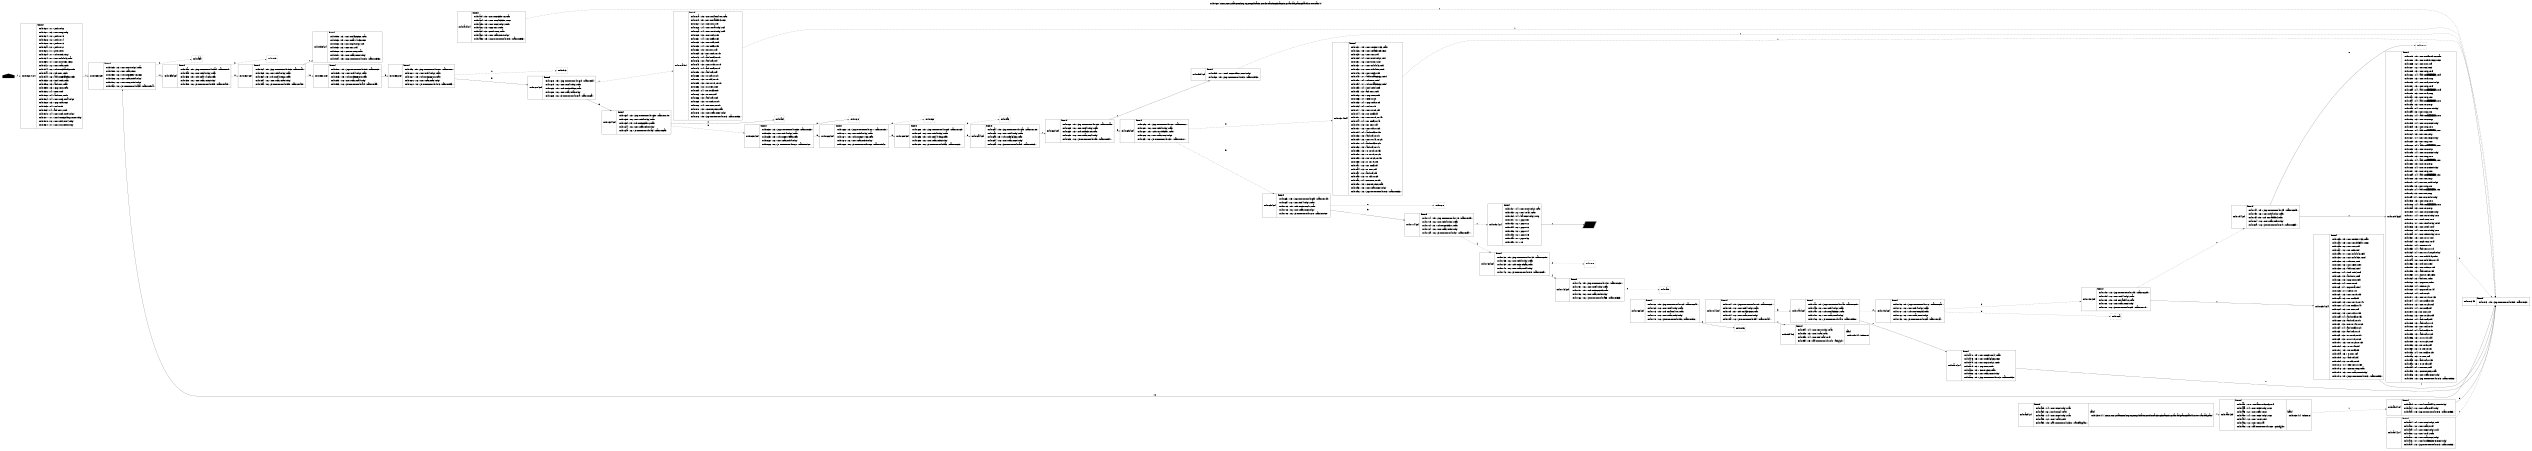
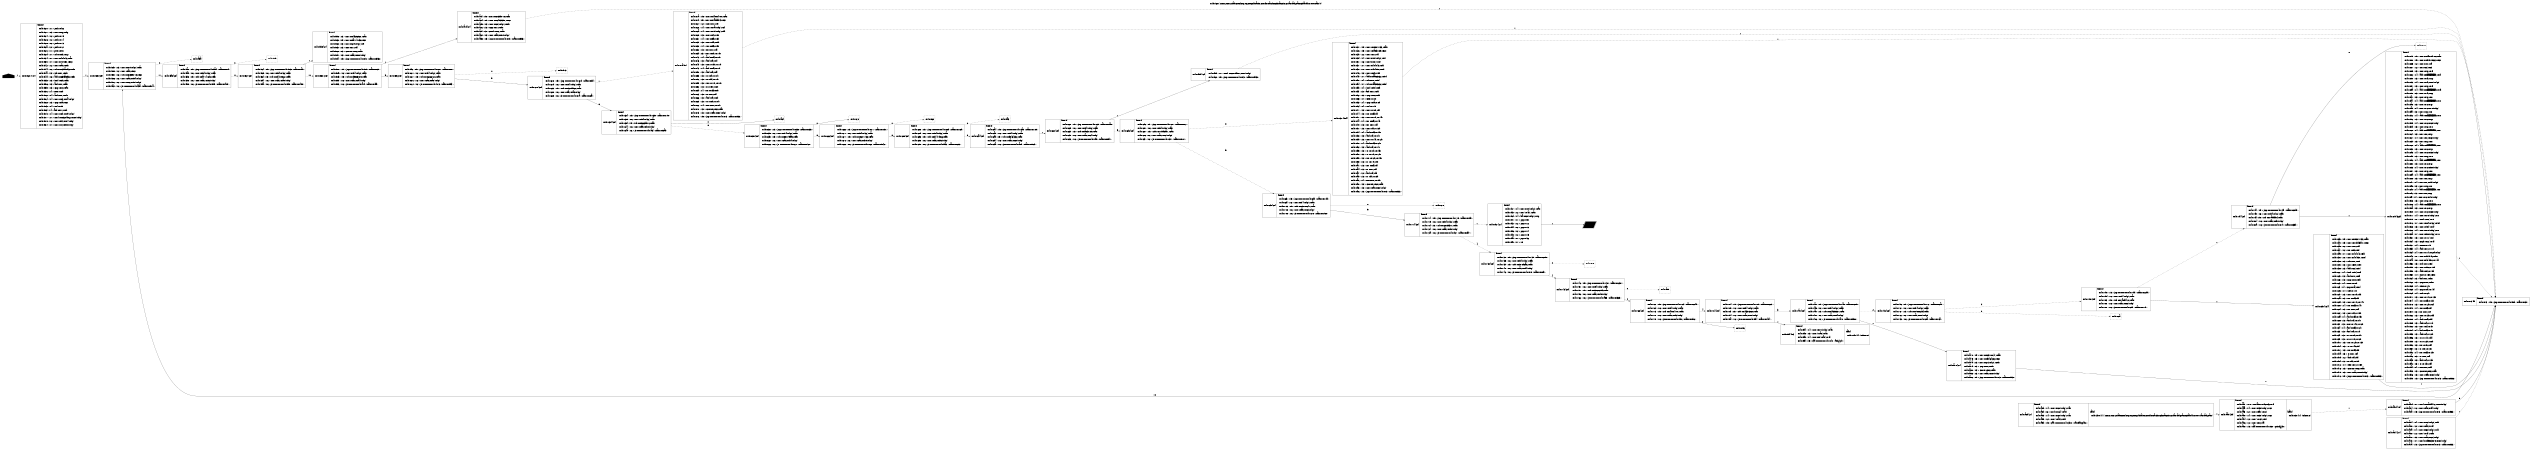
edge "0x4015e0 [28]" -> "0x401a1f [27]": added, label "1"
edge "0x40174c [28]" -> "0x401768 [28]": added, label "4"
edge "0x401768 [28]" -> "0x401784 [28]": added, label "4"
